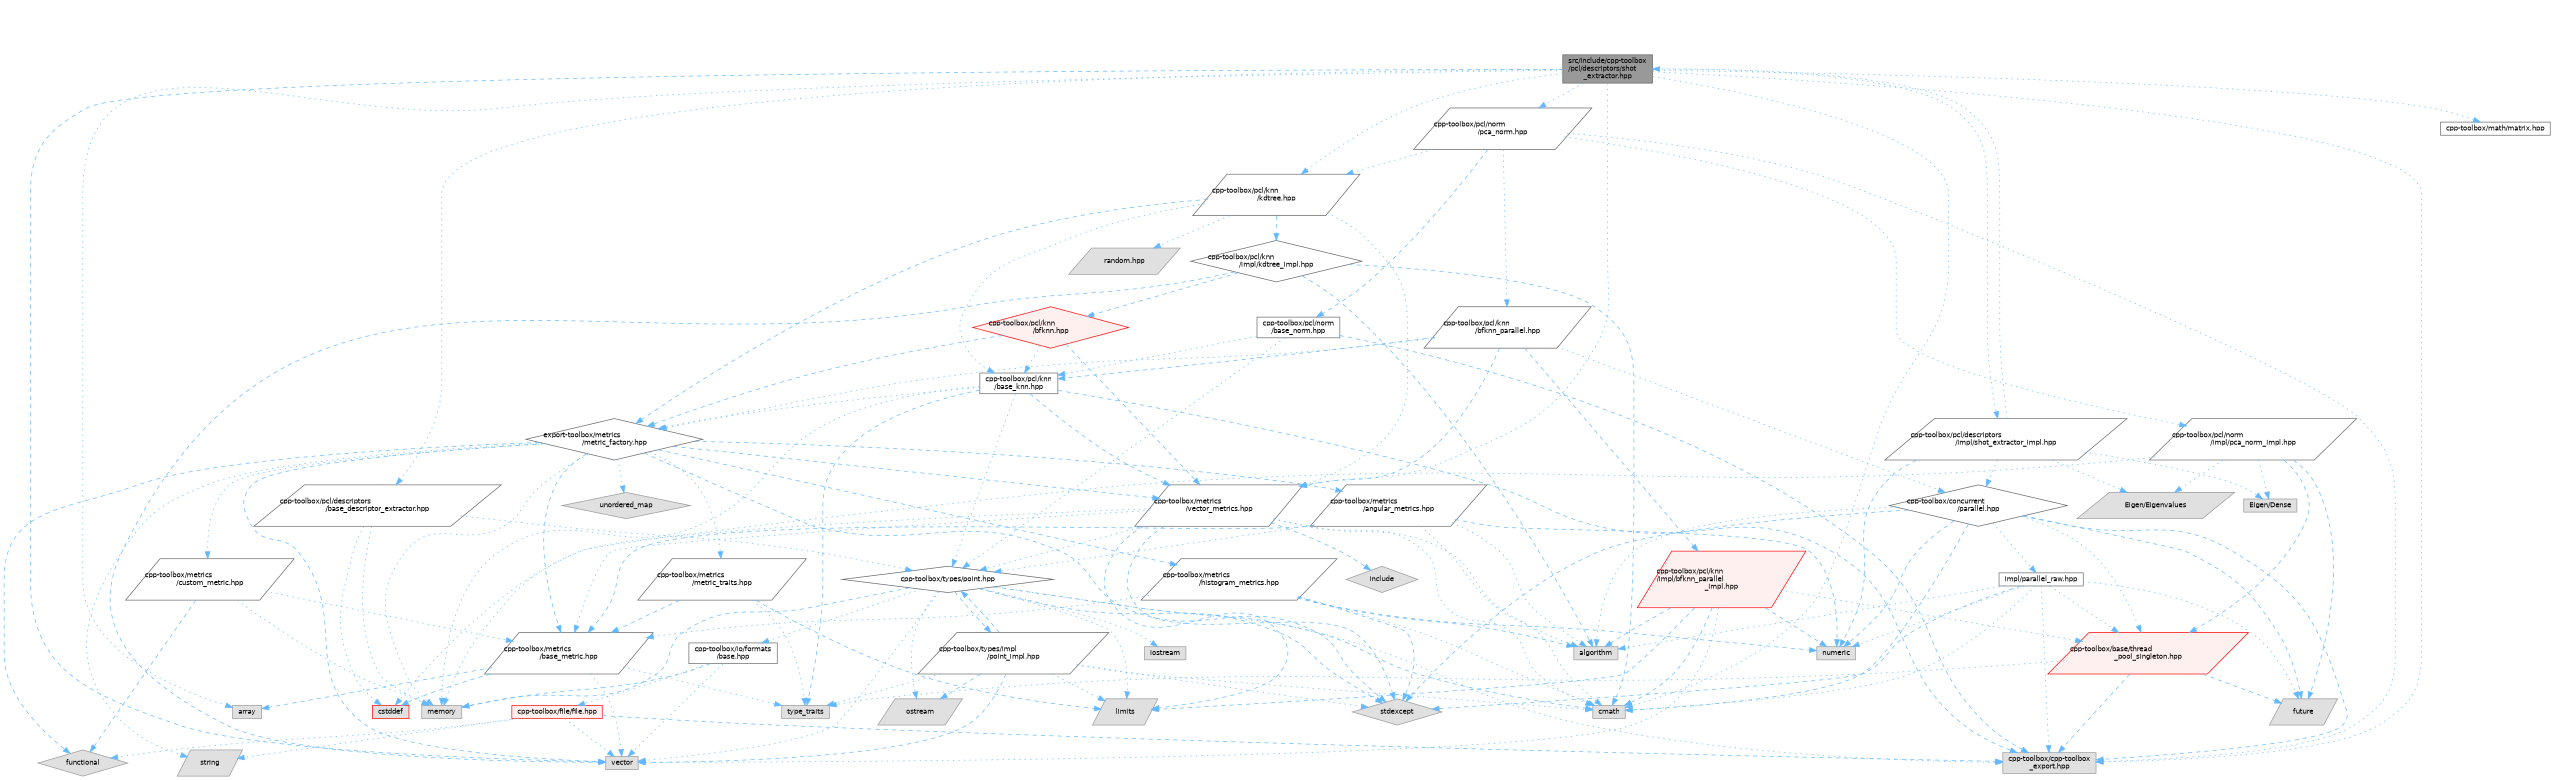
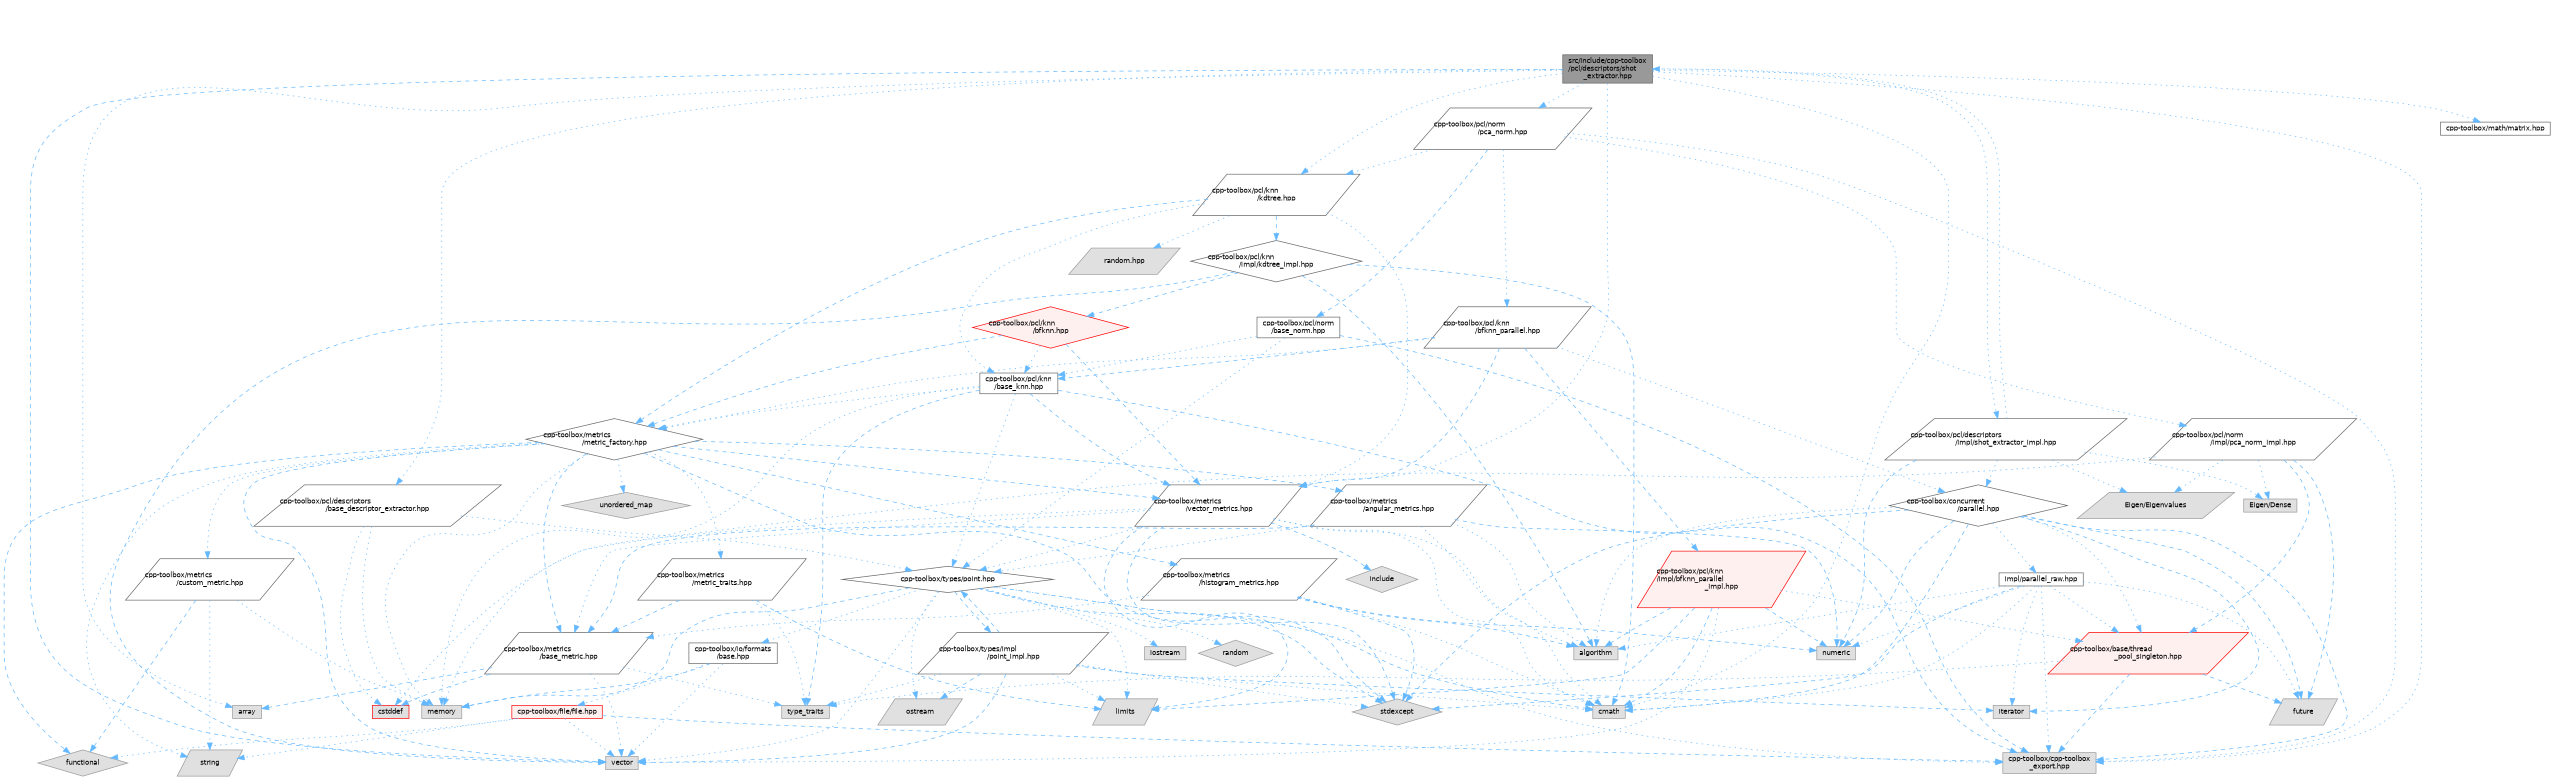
node "export-toolbox/metrics /metric_factory.hpp": label "export-toolbox/metrics /metric_factory.hpp" -> "cpp-toolbox/metrics /metric_factory.hpp"
edge "cpp-toolbox/metrics /custom_metric.hpp" -> "cpp-toolbox/metrics /base_metric.hpp": now "cpp-toolbox/metrics /custom_metric.hpp" -> "string"
node "random": added
node "iterator": added
